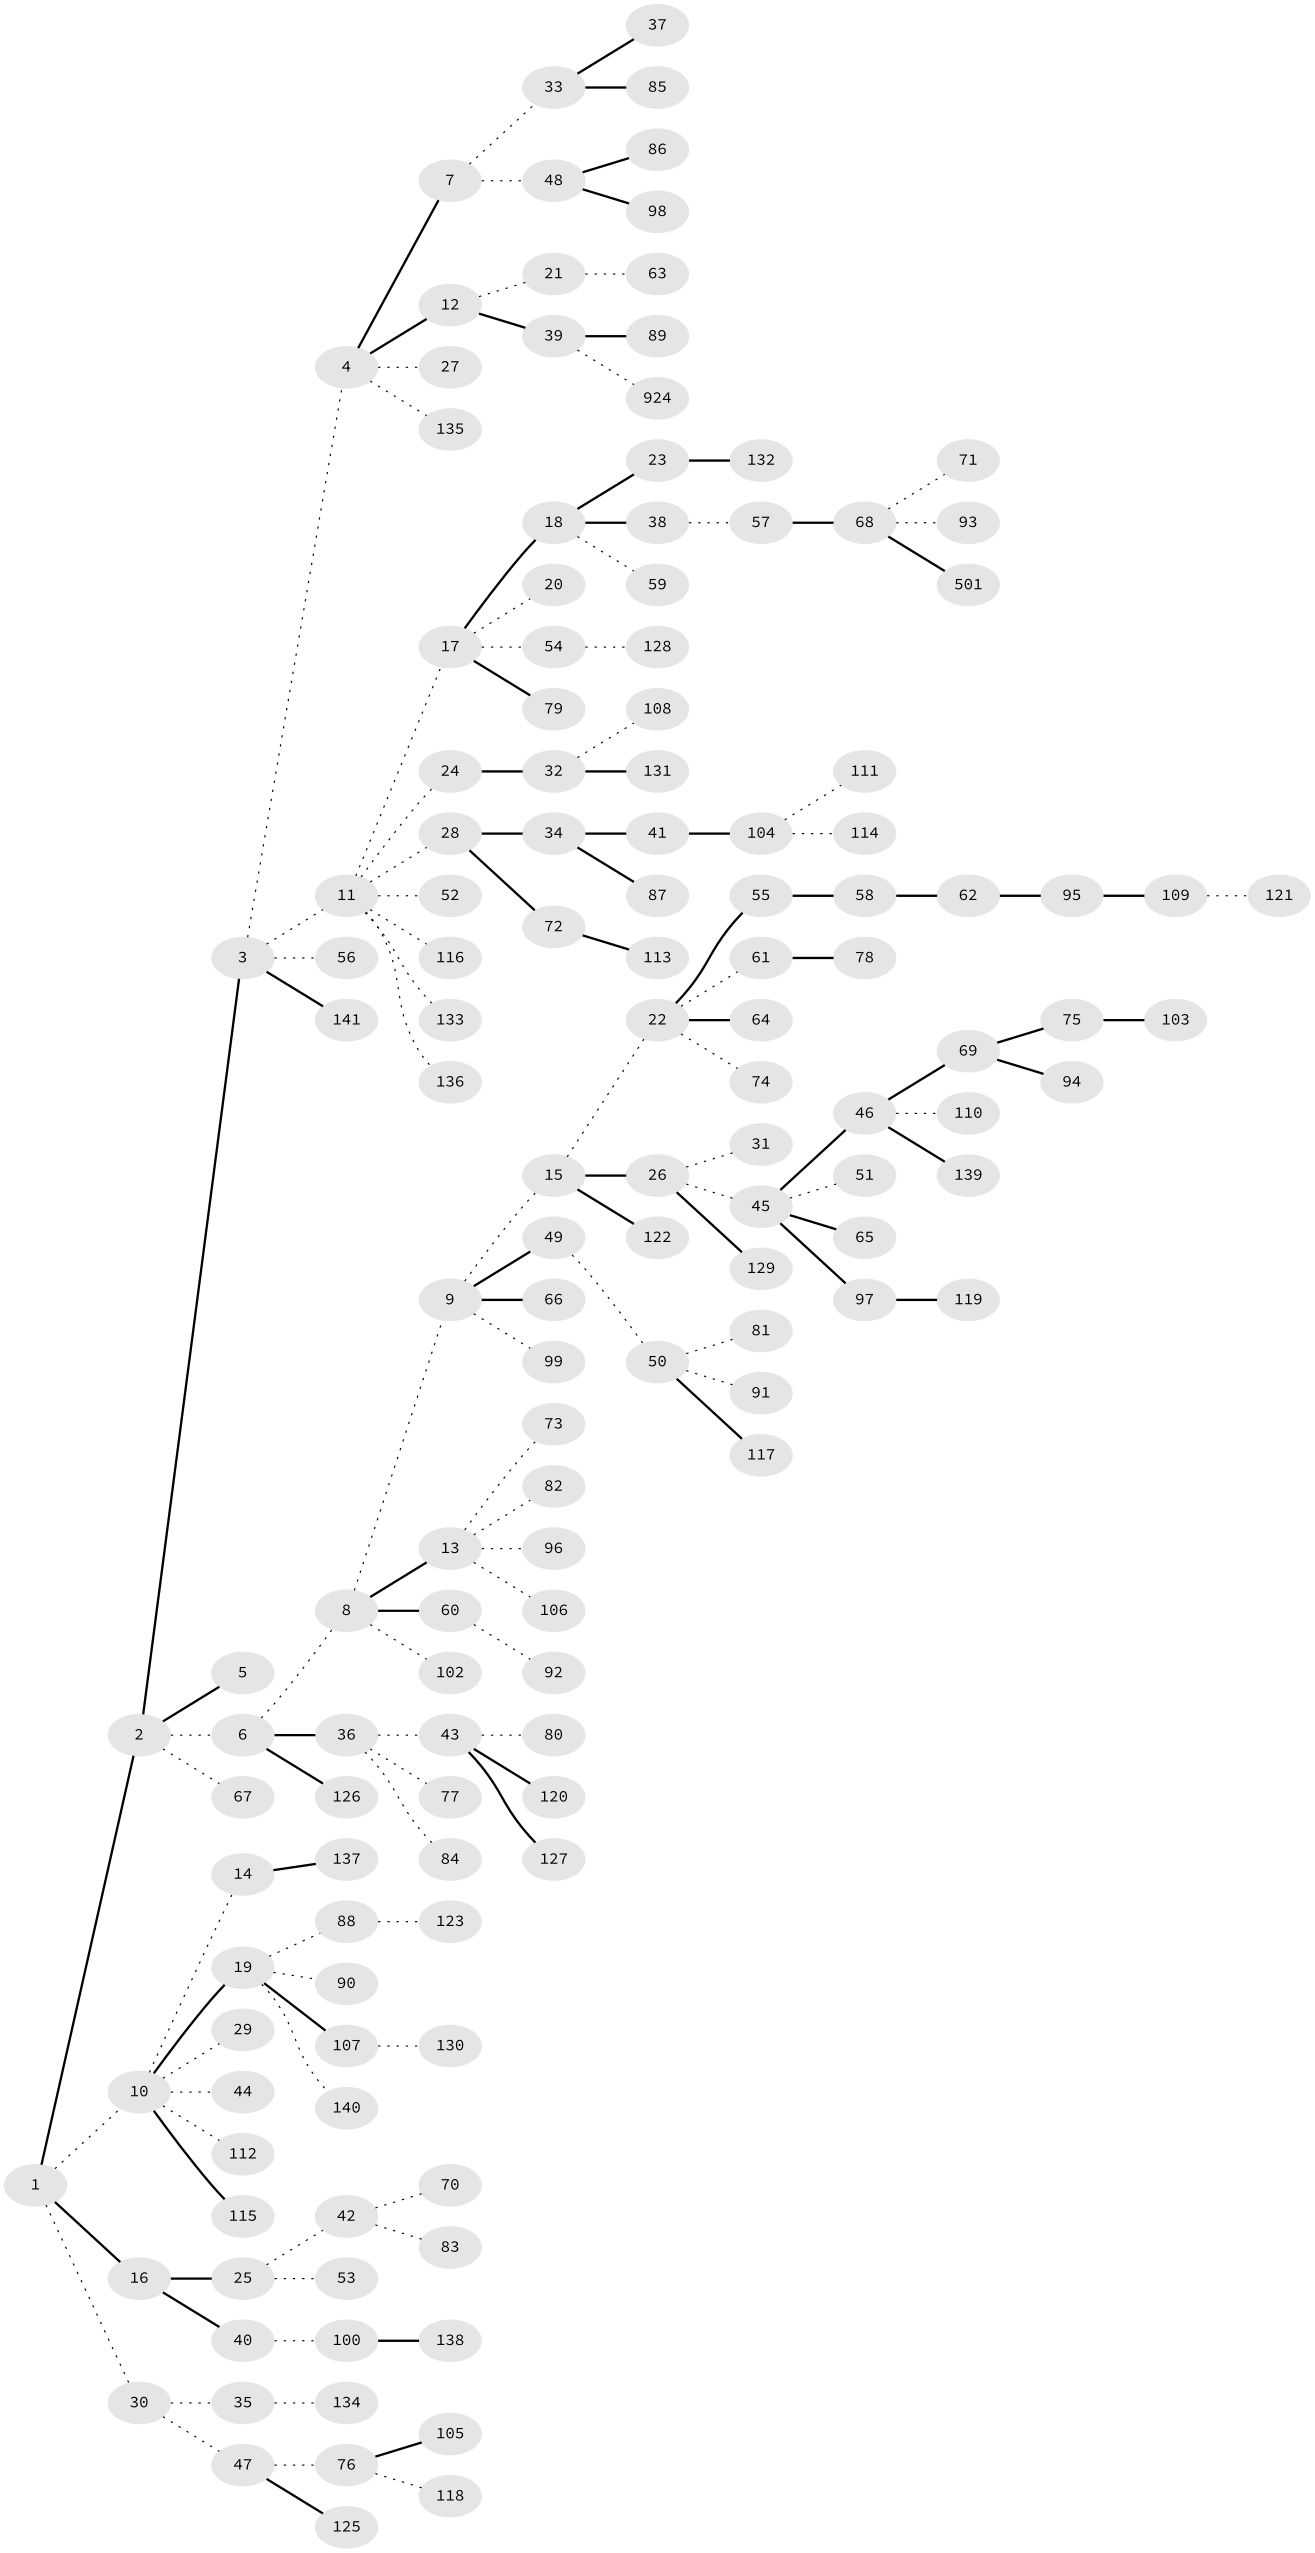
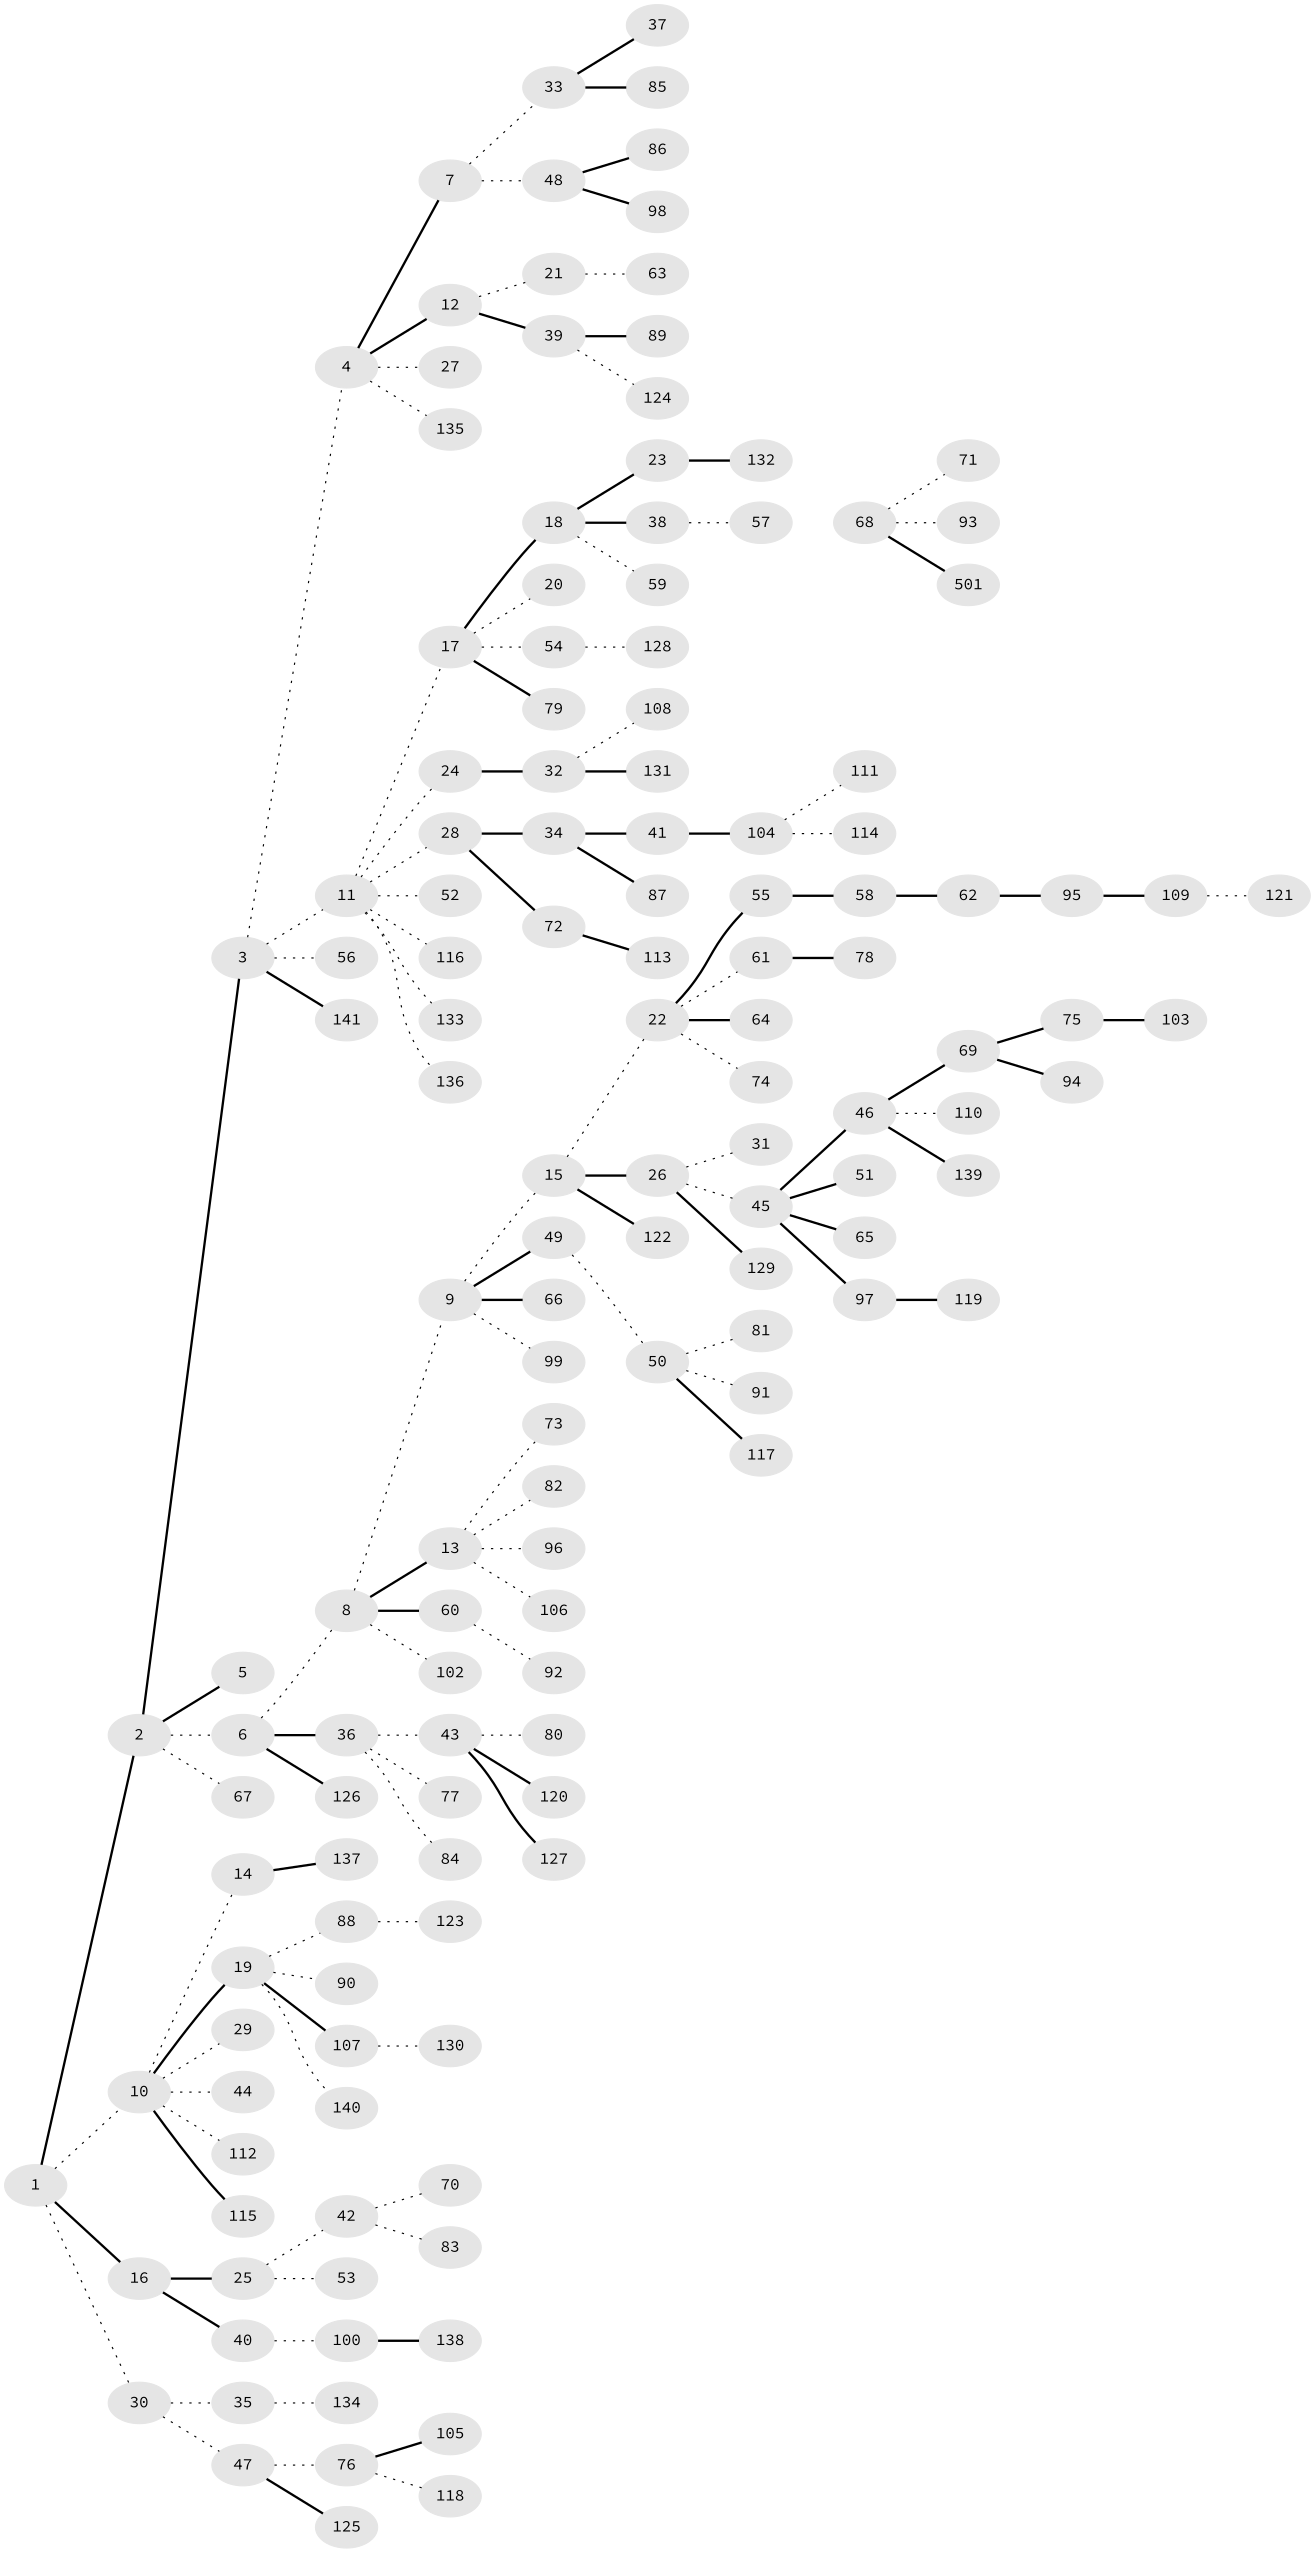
node "924": label "924" -> "124"
edge "57" -- "68": removed
edge "51" -- "45": style dotted -> bold
